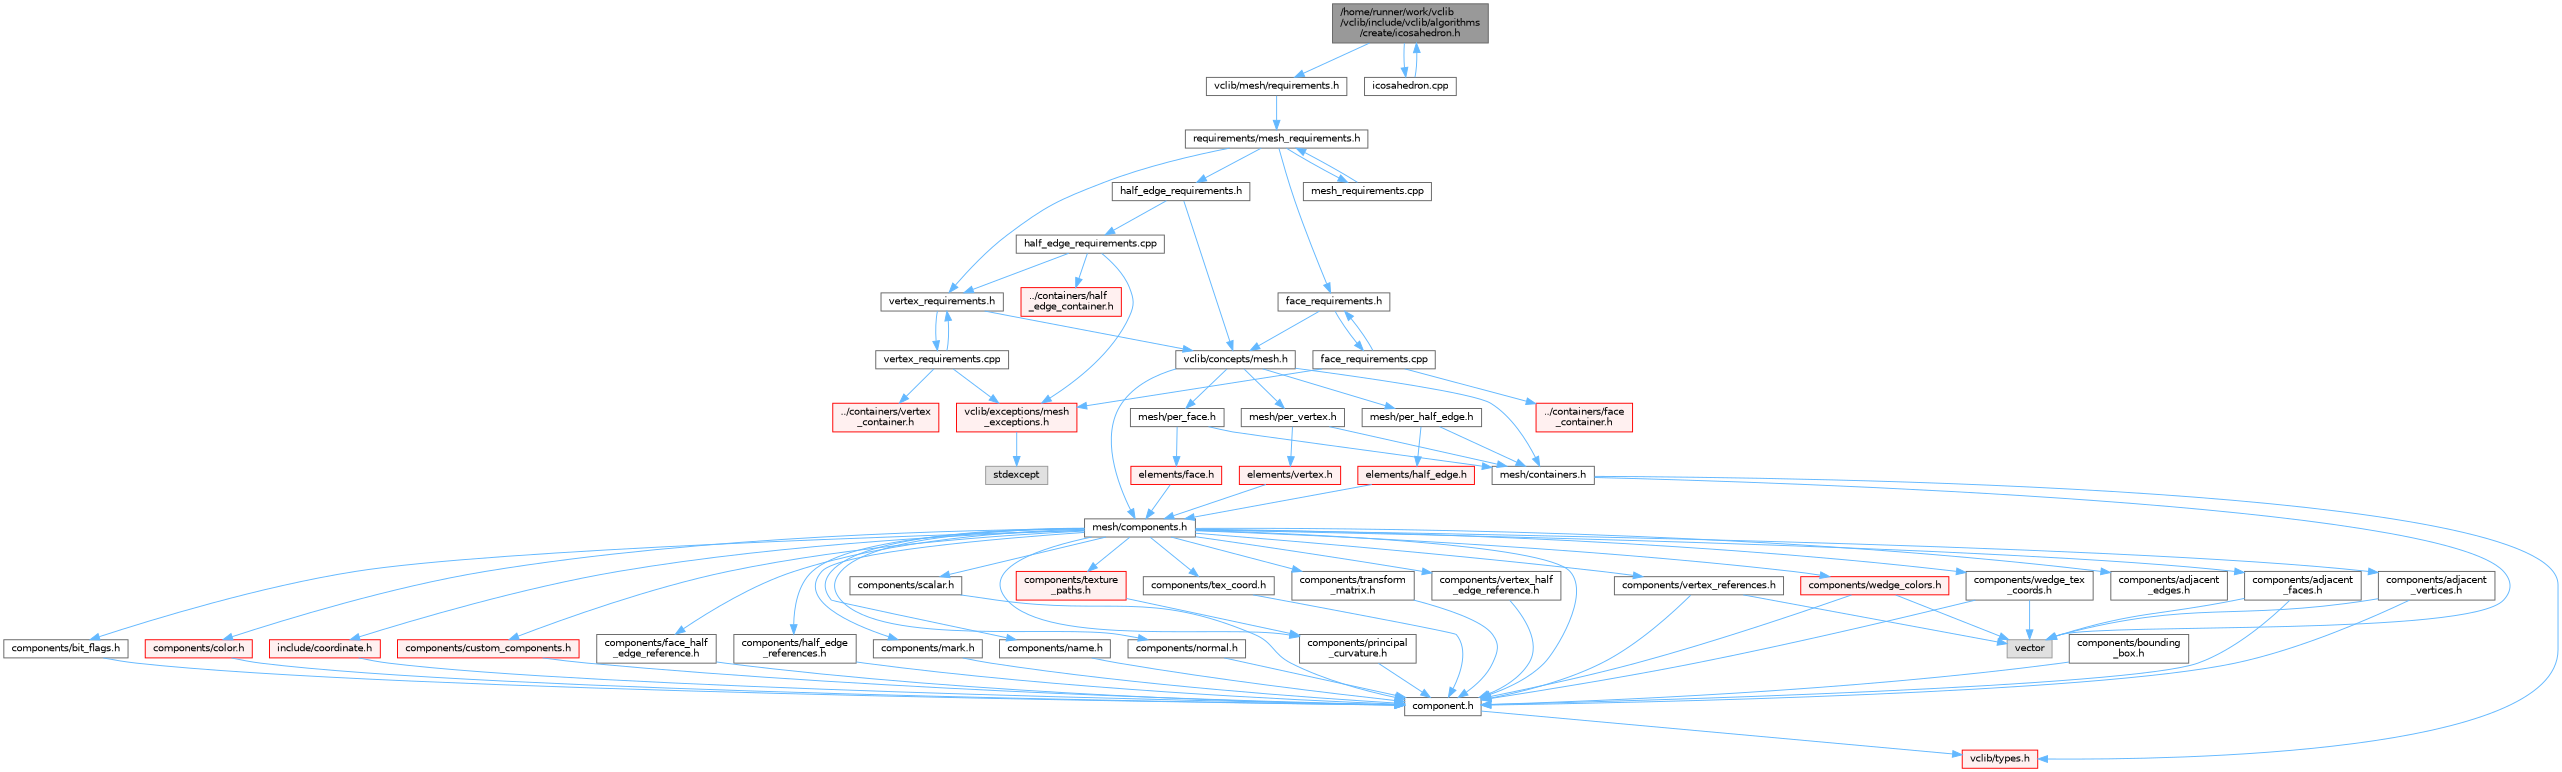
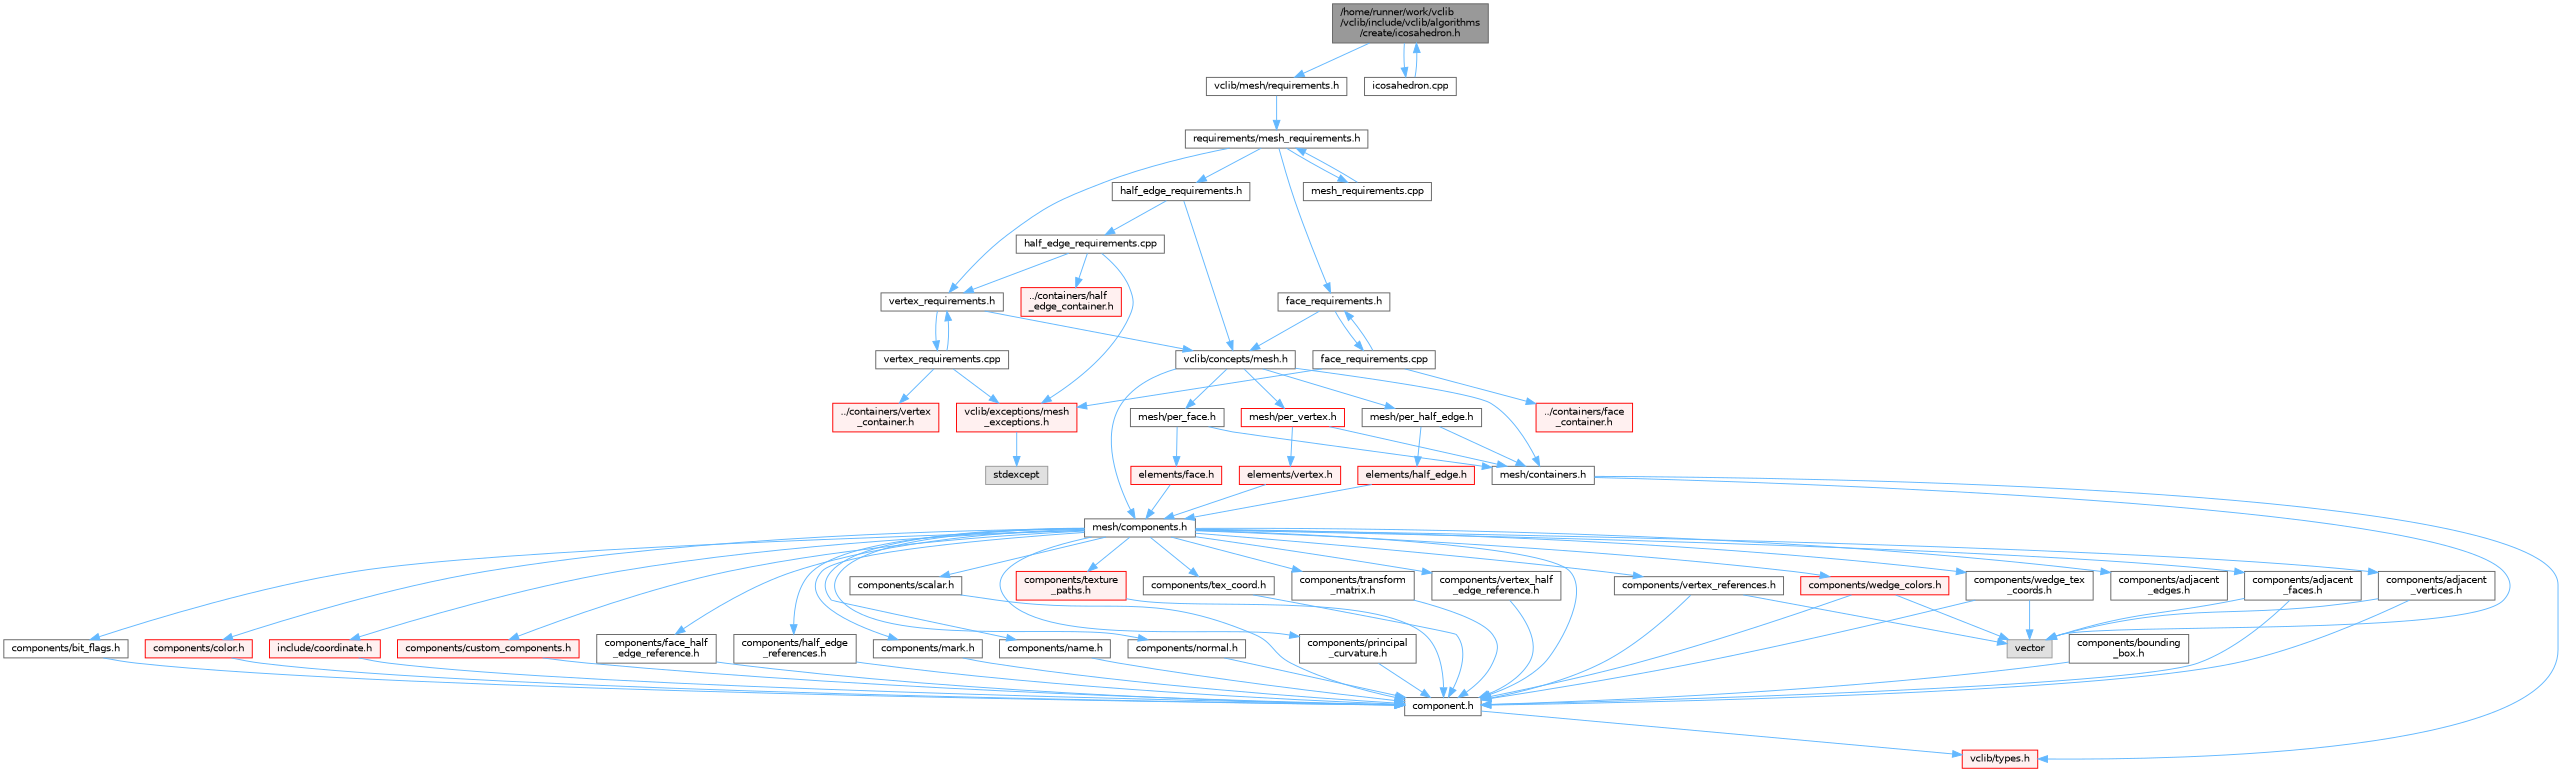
node "mesh/per_vertex.h": color grey40 -> red
edge "components/texture _paths.h" -> "components/principal _curvature.h": now "components/texture _paths.h" -> "component.h"
